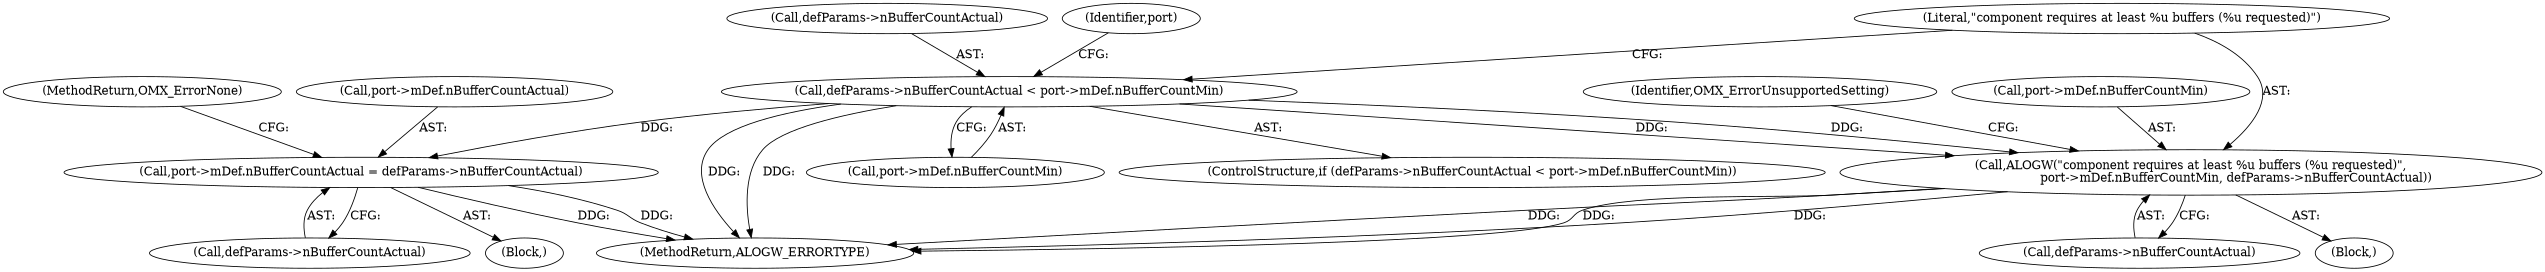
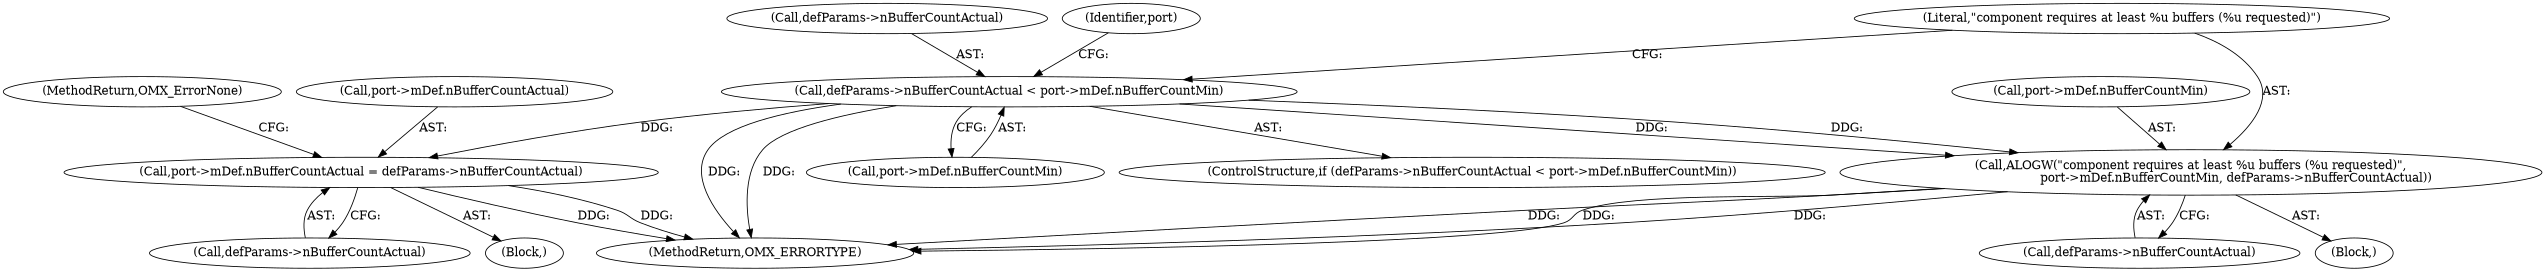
node "(Identifier,OMX_ErrorUnsupportedSetting)": removed
node "(MethodReturn,ALOGW_ERRORTYPE)": label "(MethodReturn,ALOGW_ERRORTYPE)" -> "(MethodReturn,OMX_ERRORTYPE)"
